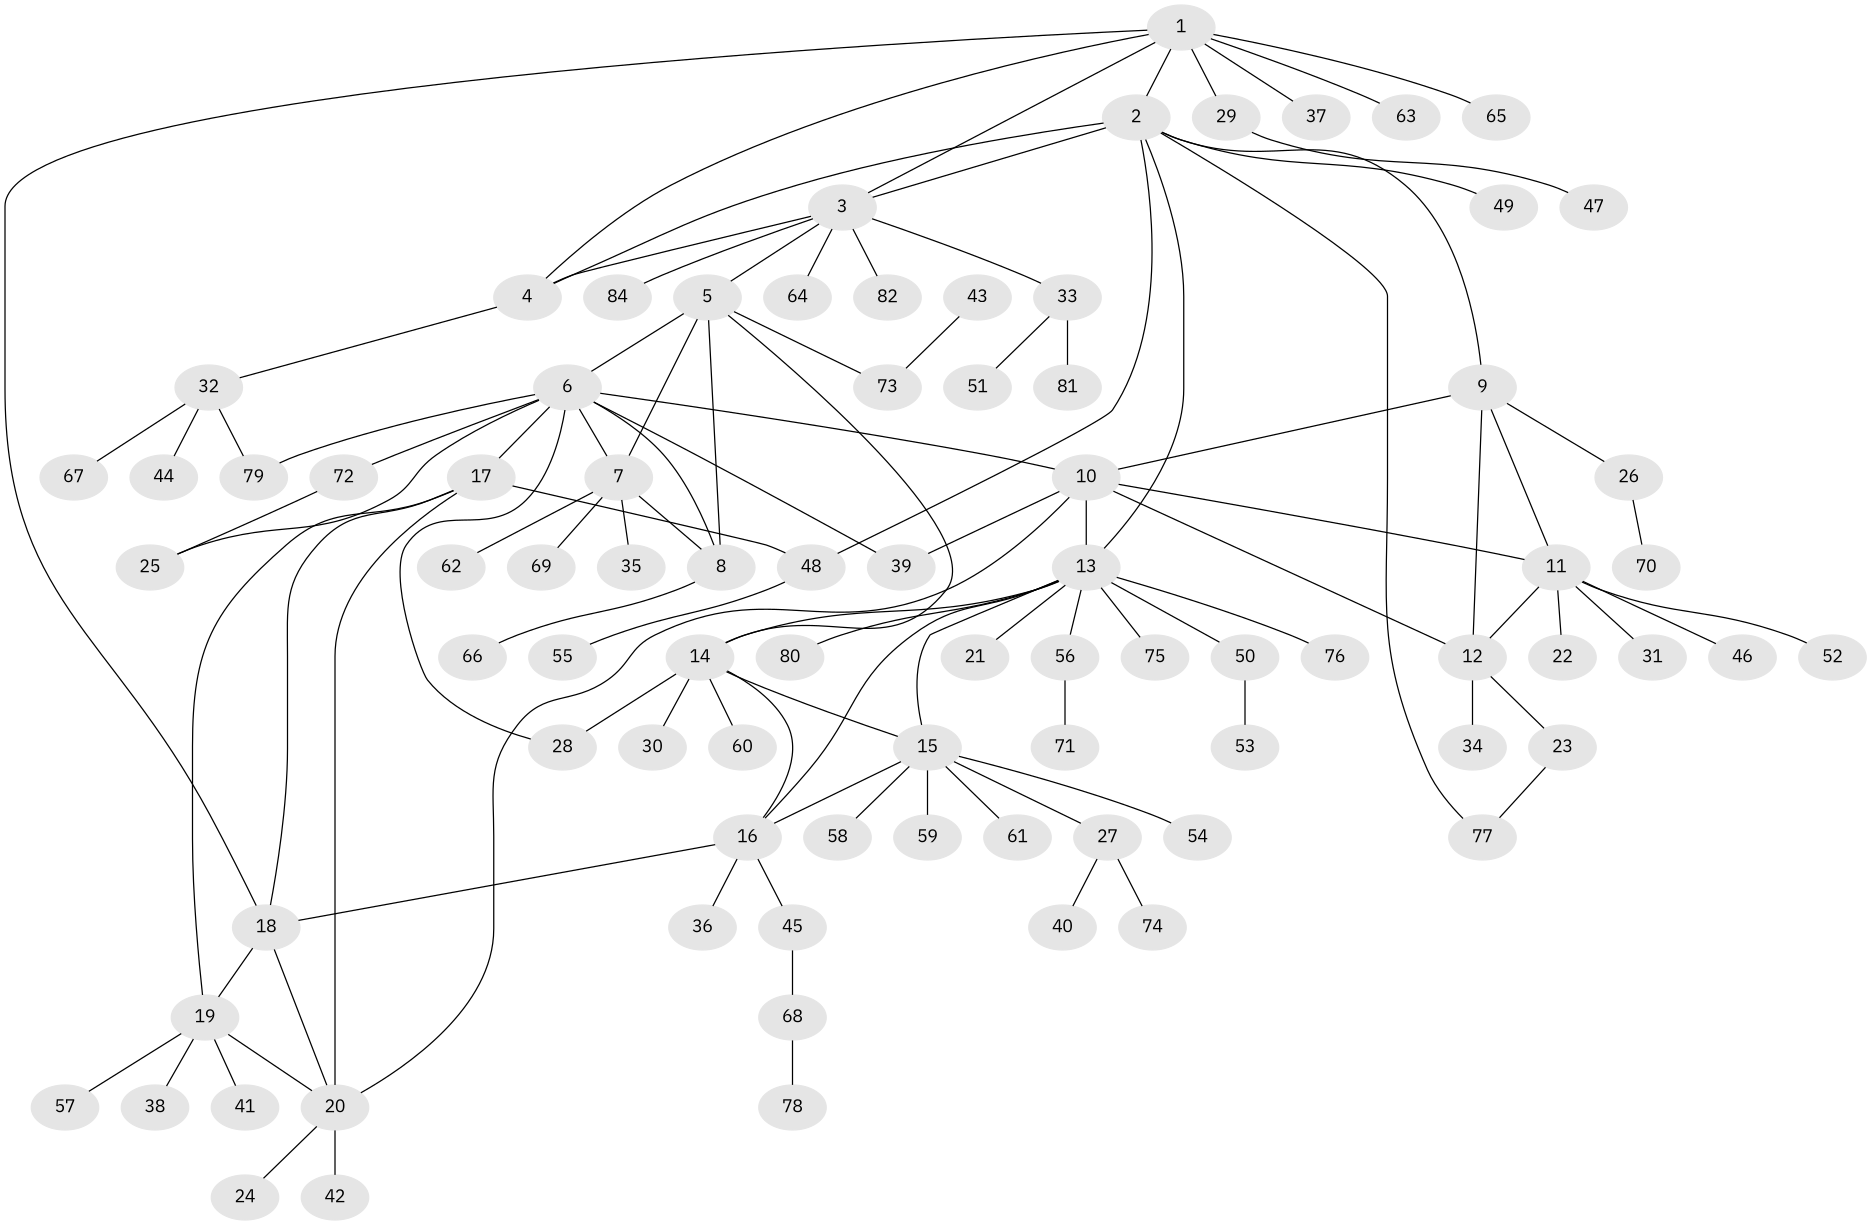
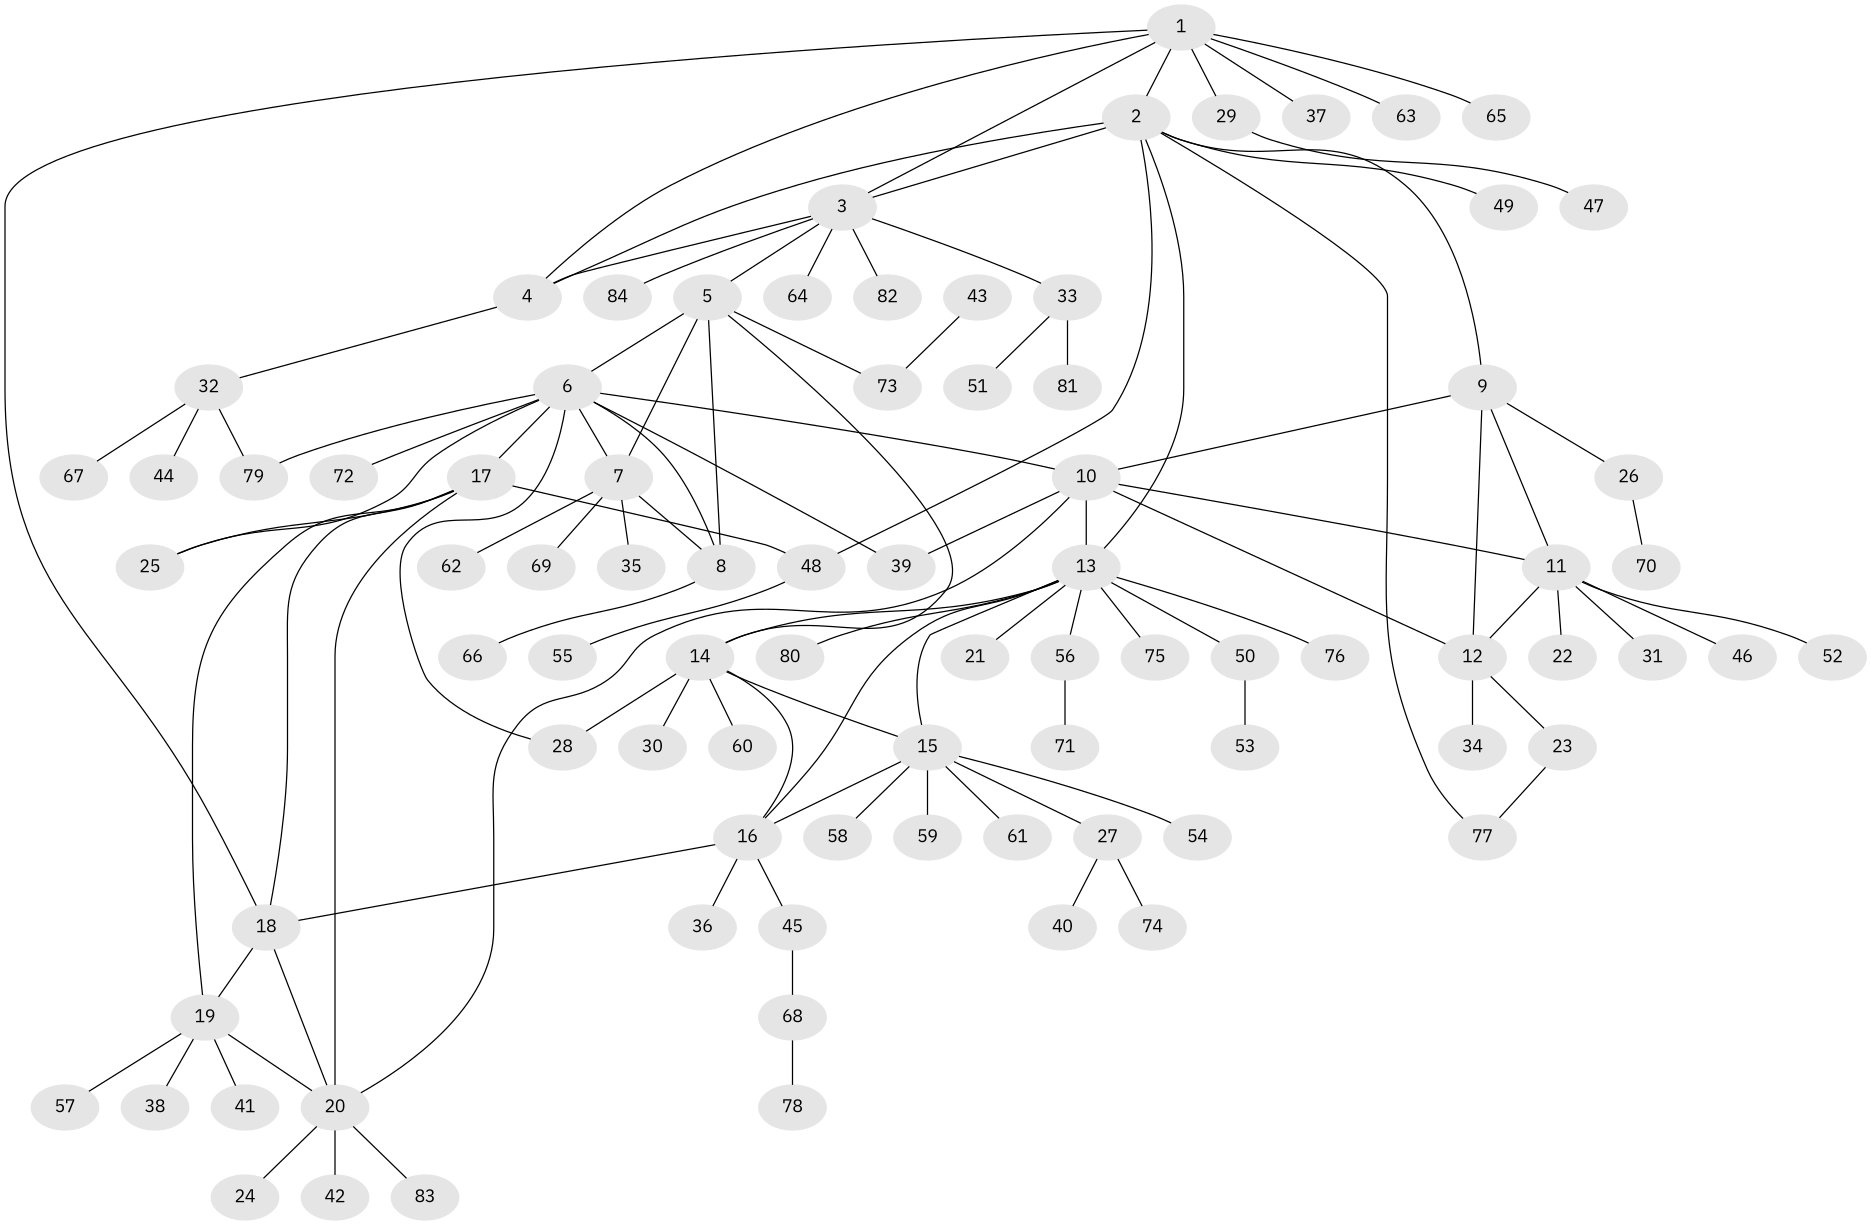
edge "72" -- "25": now "17" -- "25"
node "83": added
